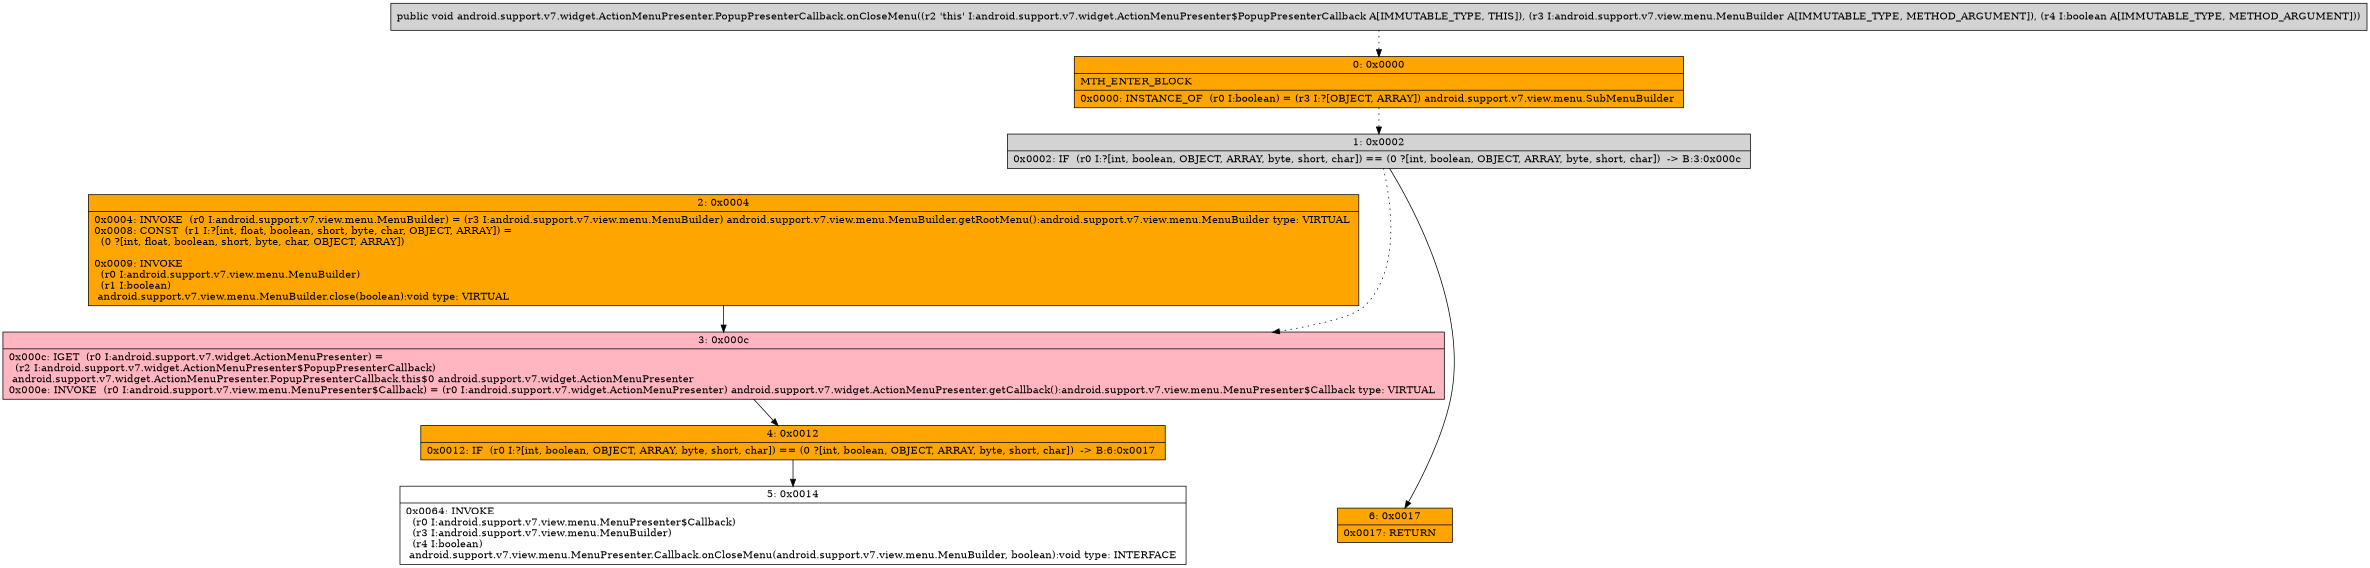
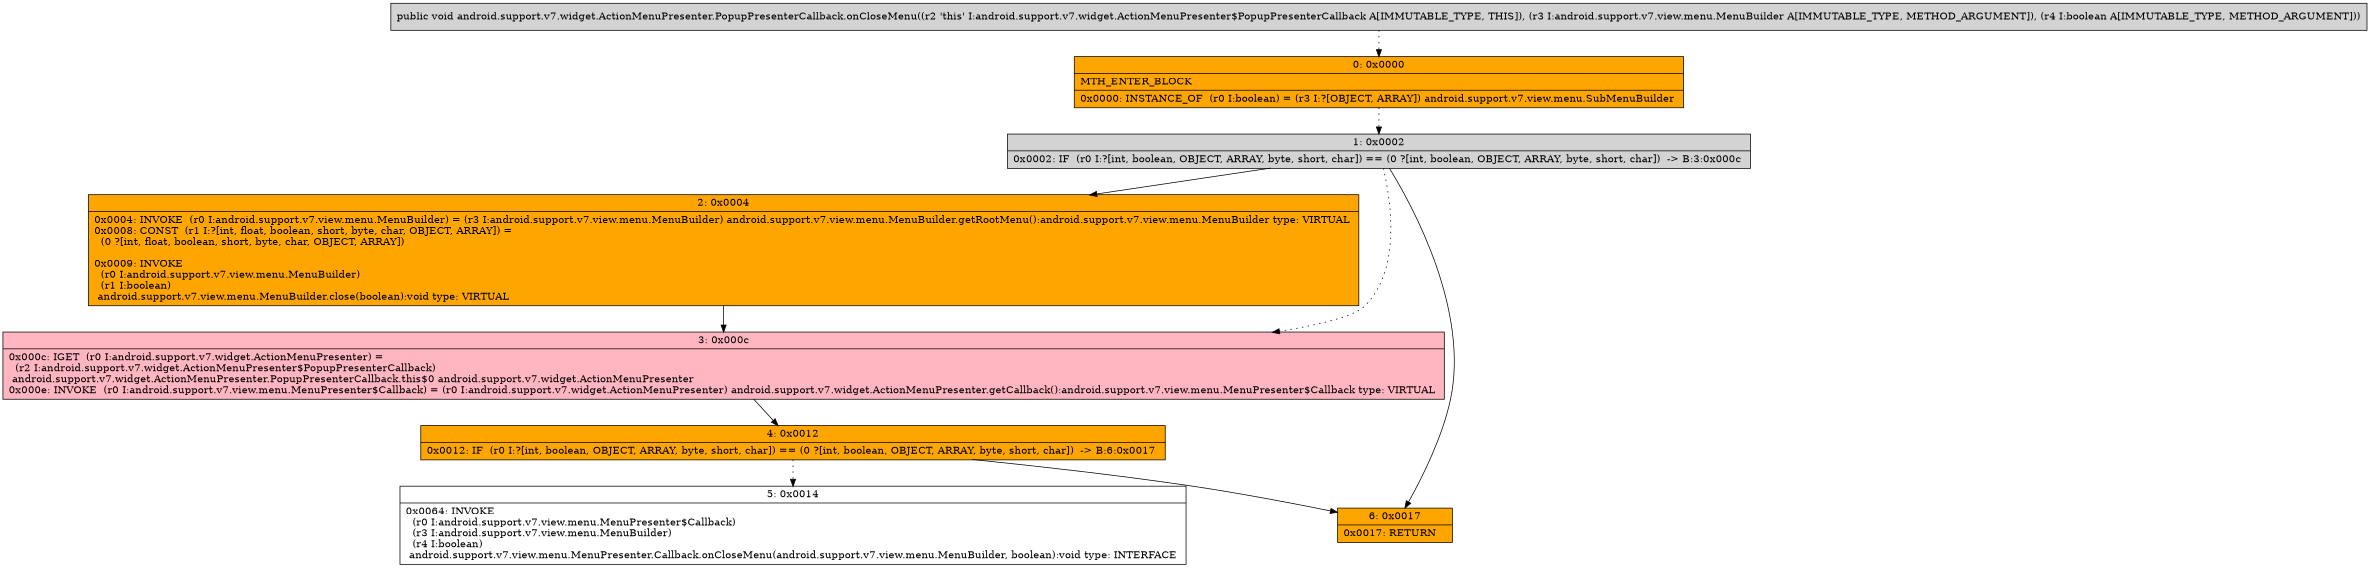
edge "1: 0x0002" -> "2: 0x0004": added
edge "4: 0x0012" -> "5: 0x0014": style solid -> dotted
edge "4: 0x0012" -> "6: 0x0017": added
